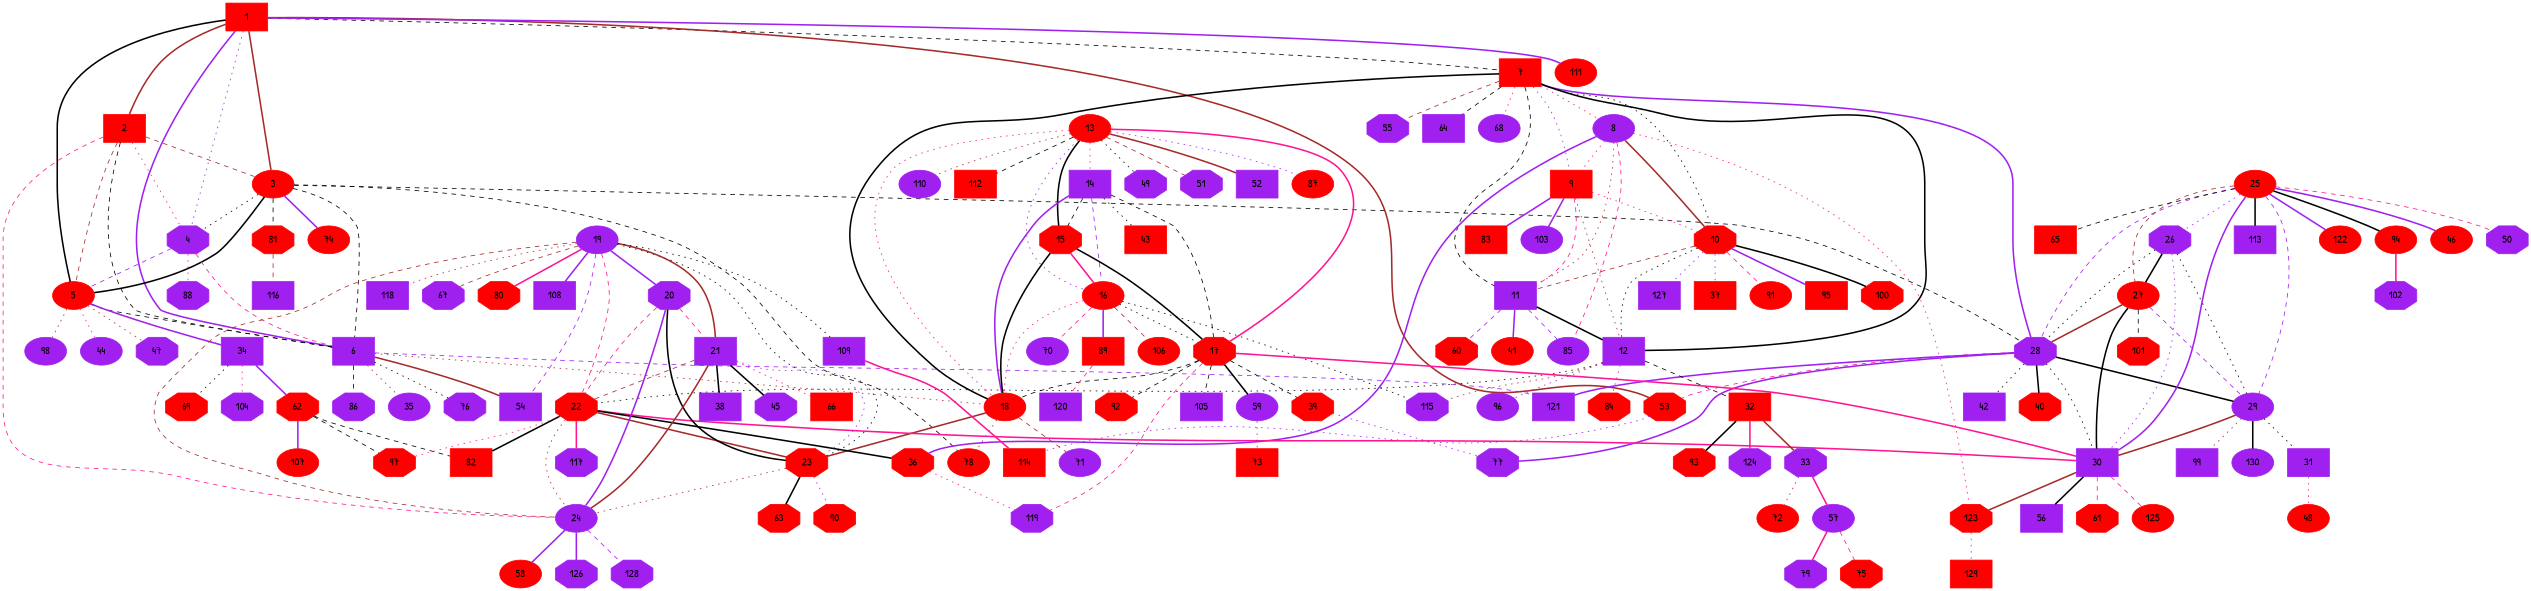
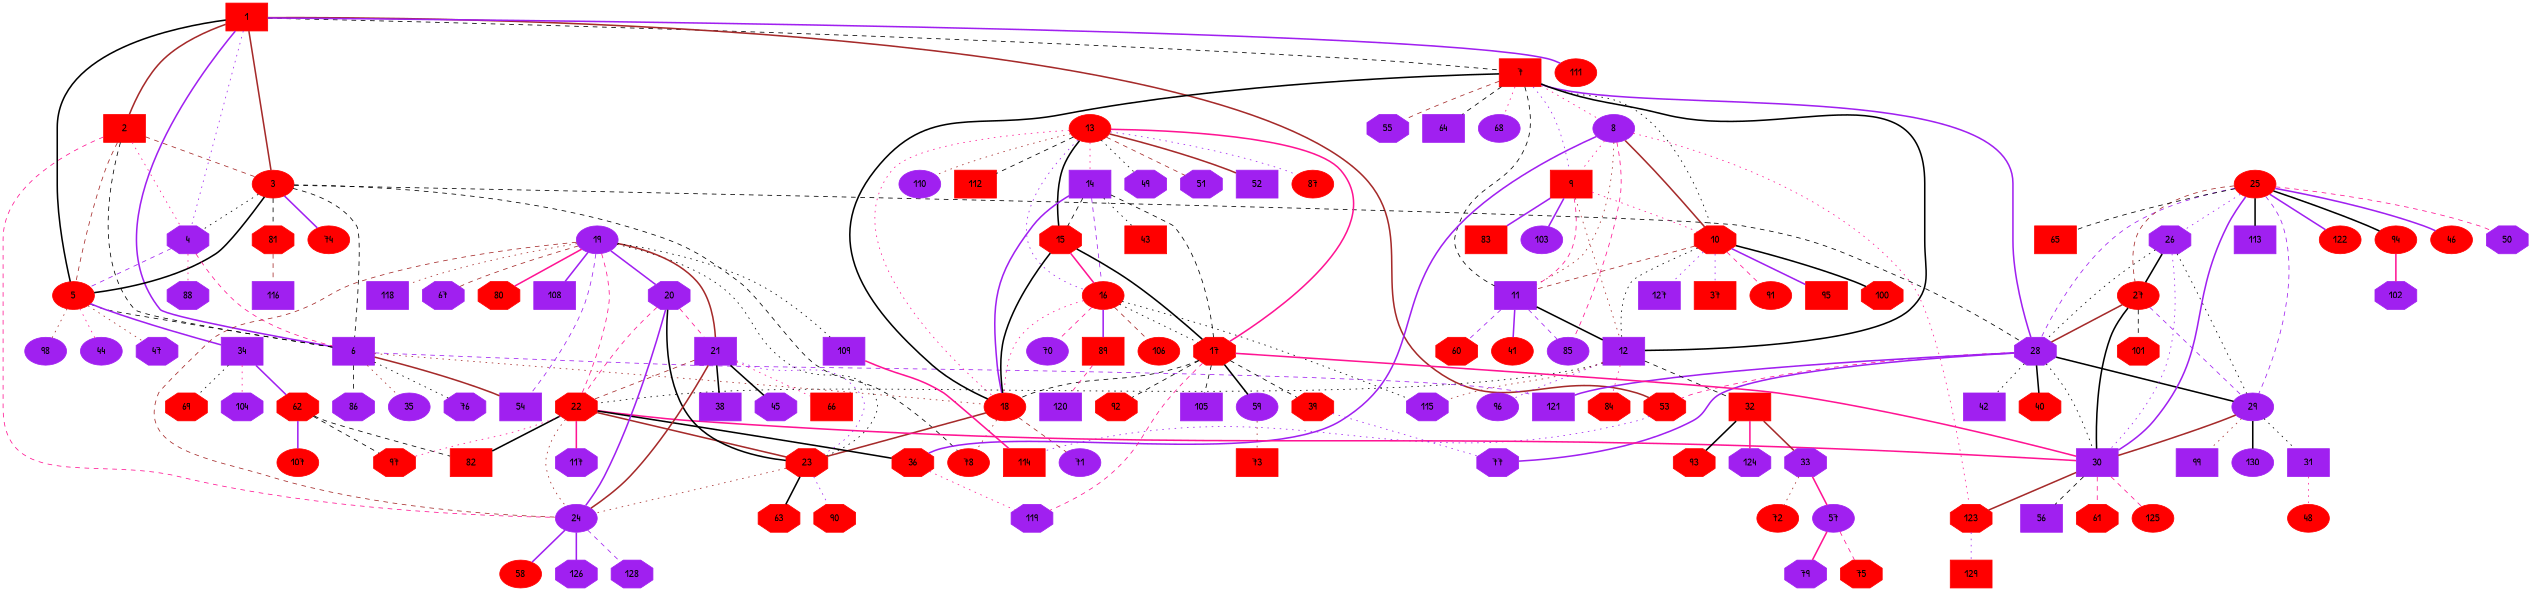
edge "30" -- "56": style bold -> dashed
